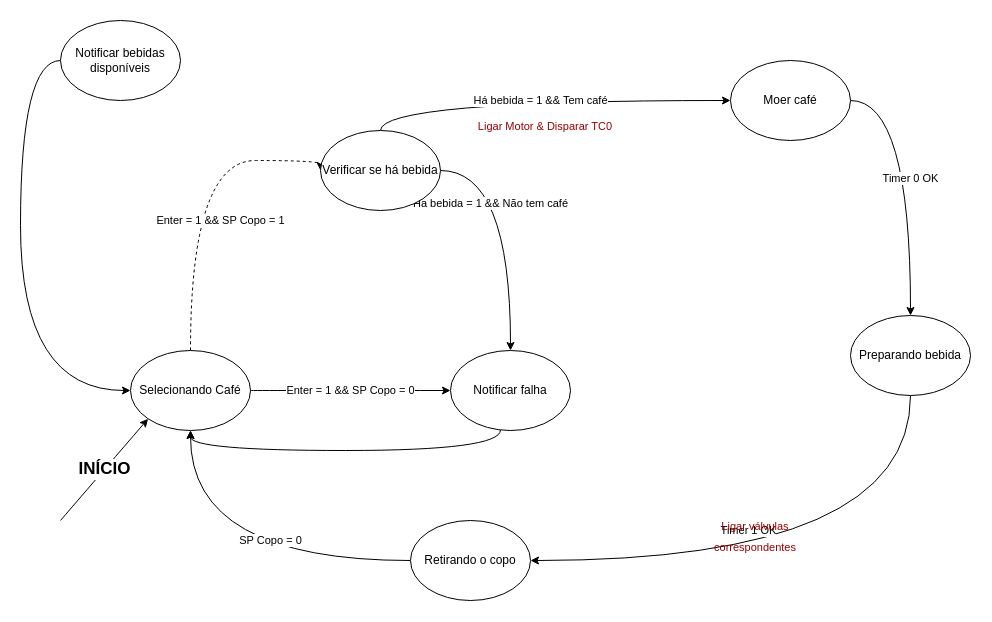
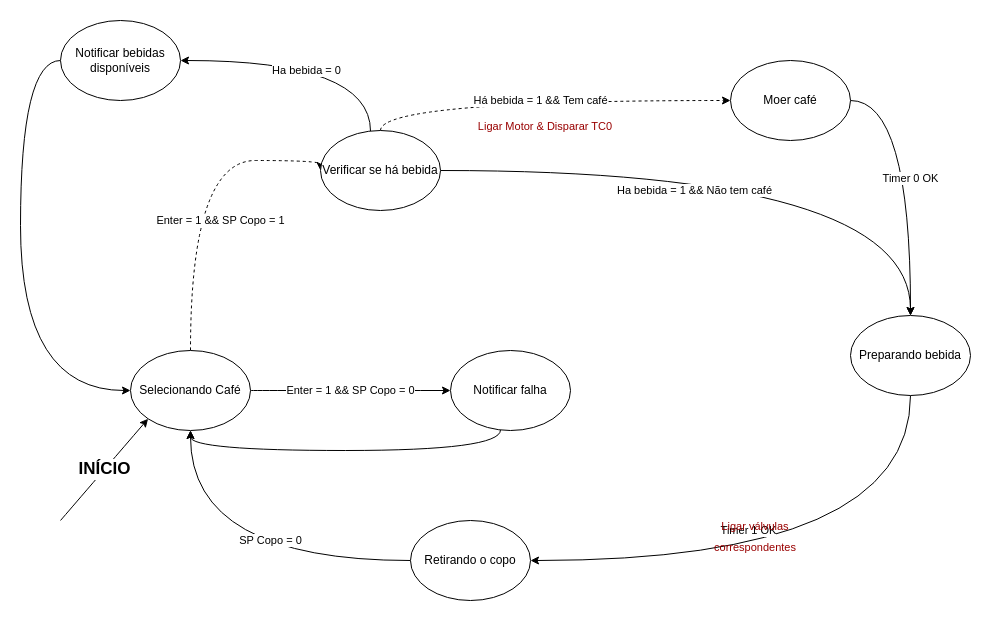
edge "Verificar se há bebida" -> "Notificar bebidas disponíveis": added, label "Ha bebida = 0"
edge "Verificar se há bebida" -> "Moer café": style solid -> dashed
edge "Verificar se há bebida" -> "Notificar falha": now "Verificar se há bebida" -> "Preparando bebida"
